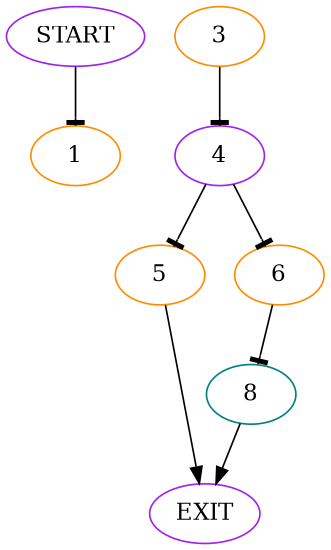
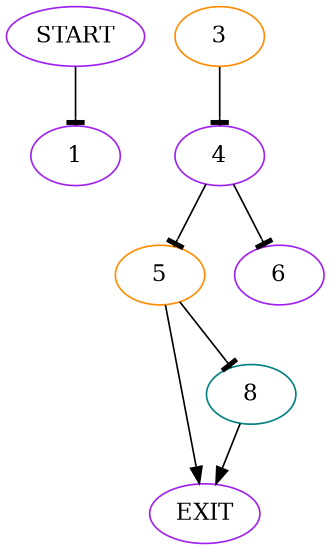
node "1": color darkorange -> purple
node "6": color darkorange -> purple
edge "6" -> "8": now "5" -> "8"
